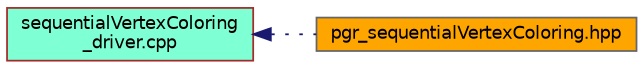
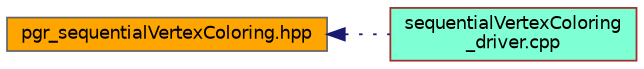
edge "pgr_sequentialVertexColoring.hpp" -> "sequentialVertexColoring _driver.cpp": reversed
